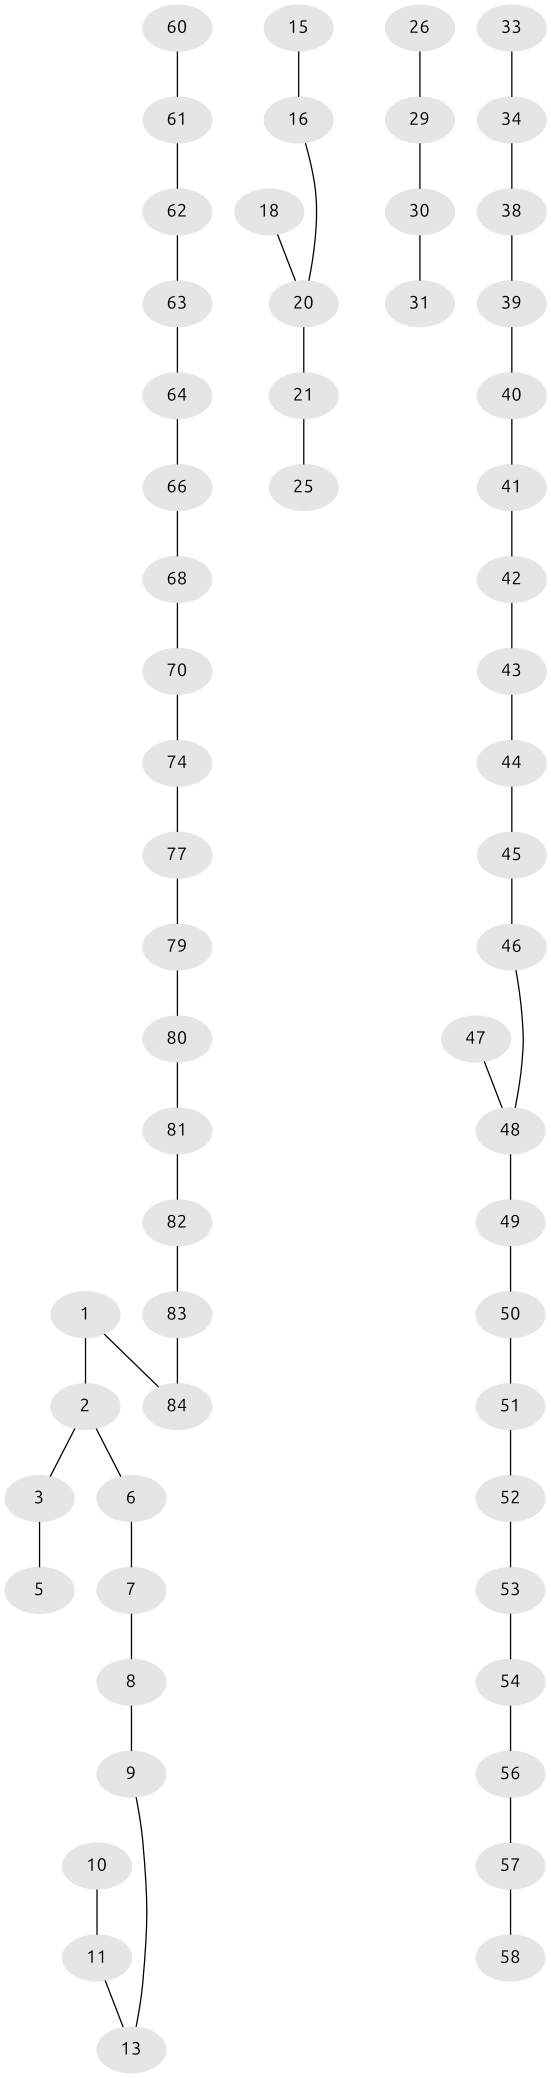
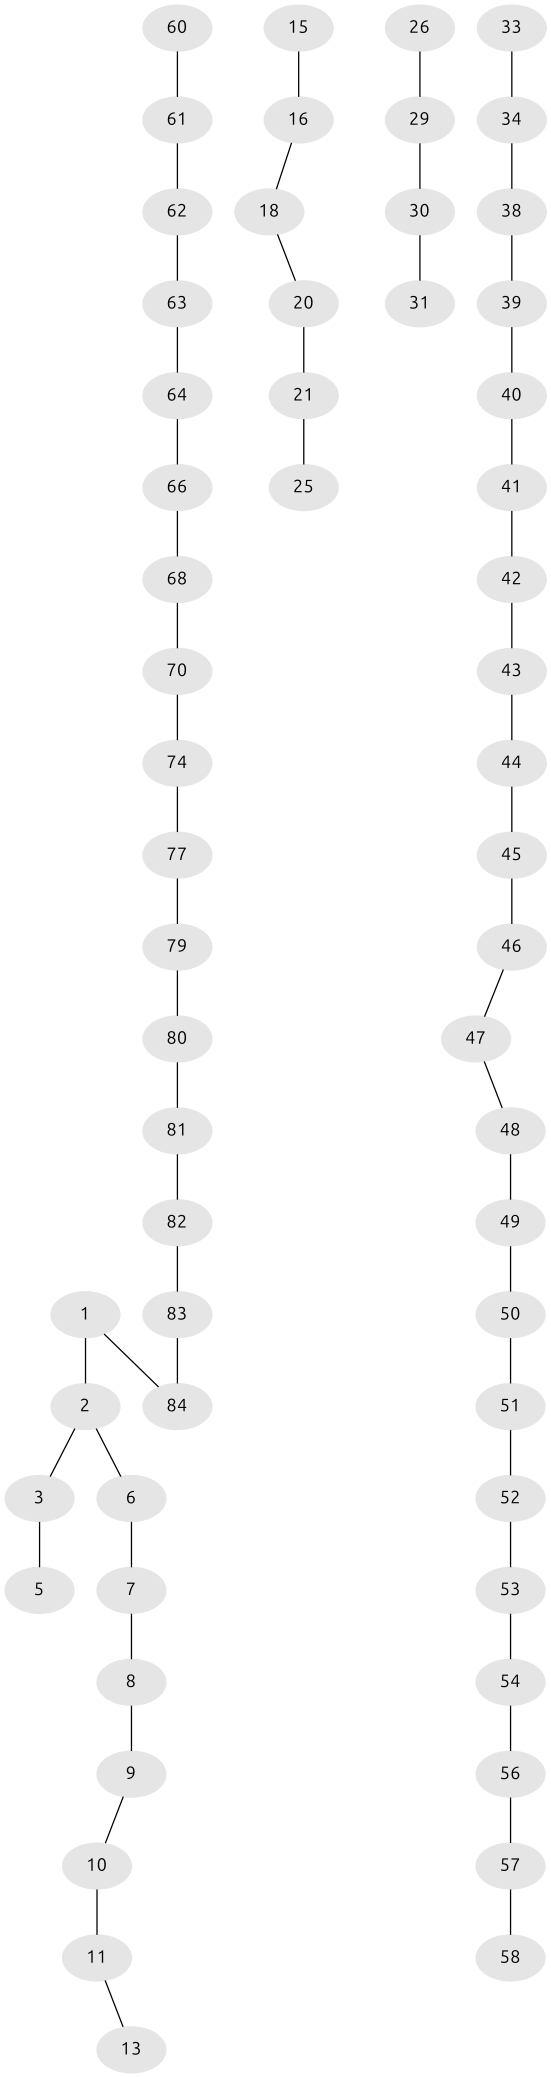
edge "16" -- "20": now "16" -- "18"
edge "46" -- "48": now "46" -- "47"
edge "9" -- "13": now "9" -- "10"
